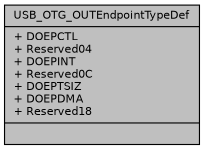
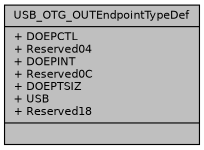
node "USB_OTG_OUTEndpointTypeDef": text "+ DOEPDMA" -> "+ USB"
